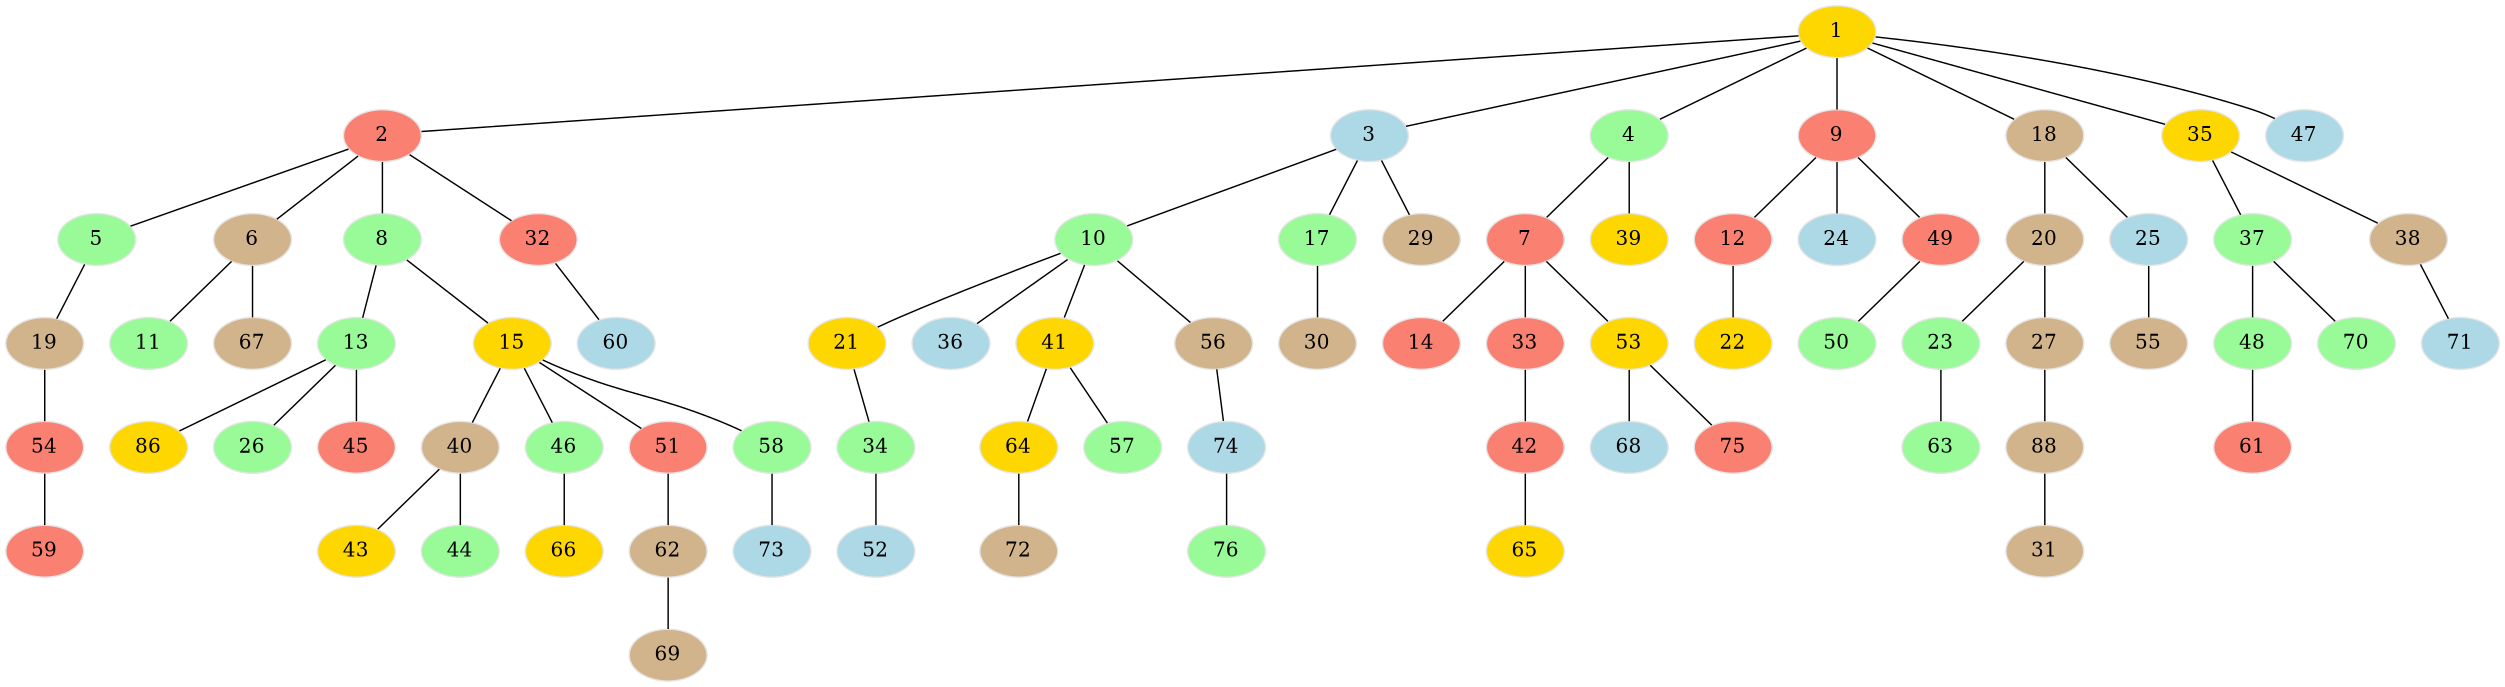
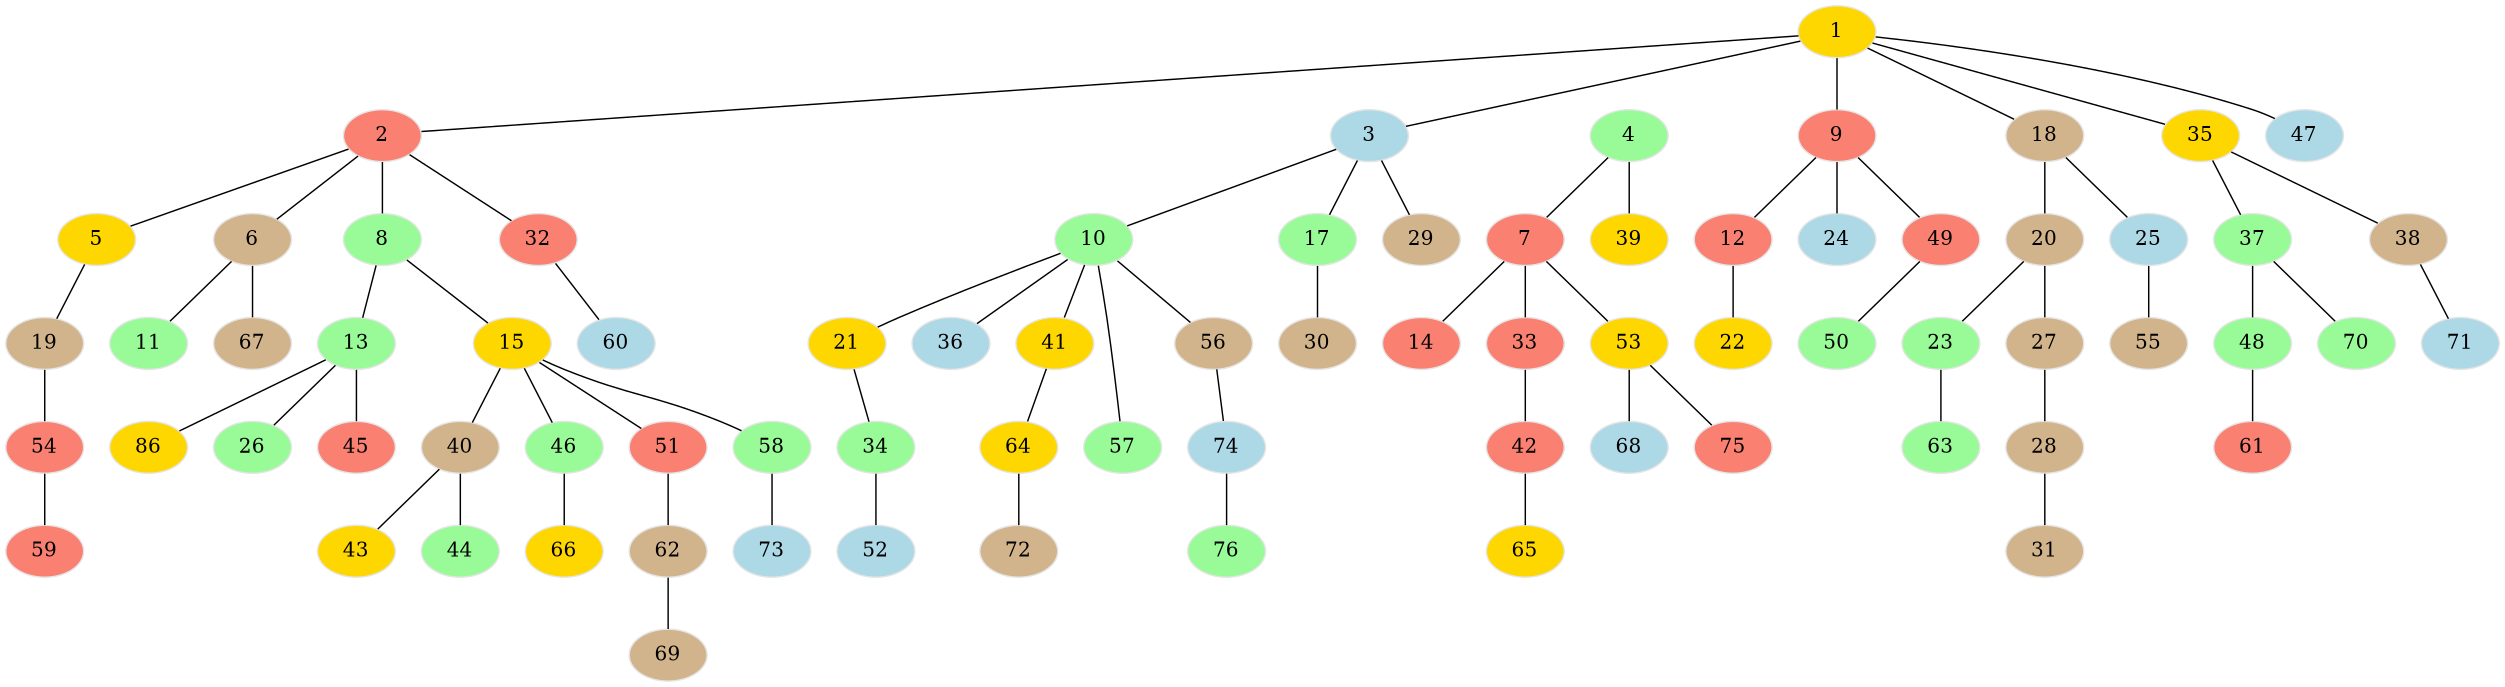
edge "1" -- "4": removed
node "5": fillcolor palegreen -> gold
edge "41" -- "57": now "10" -- "57"
node "88": label "88" -> "28"
